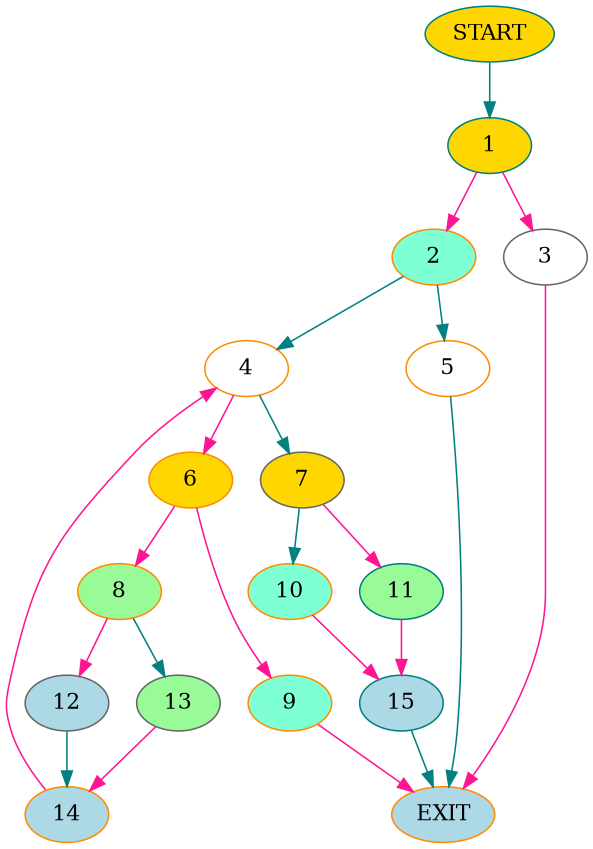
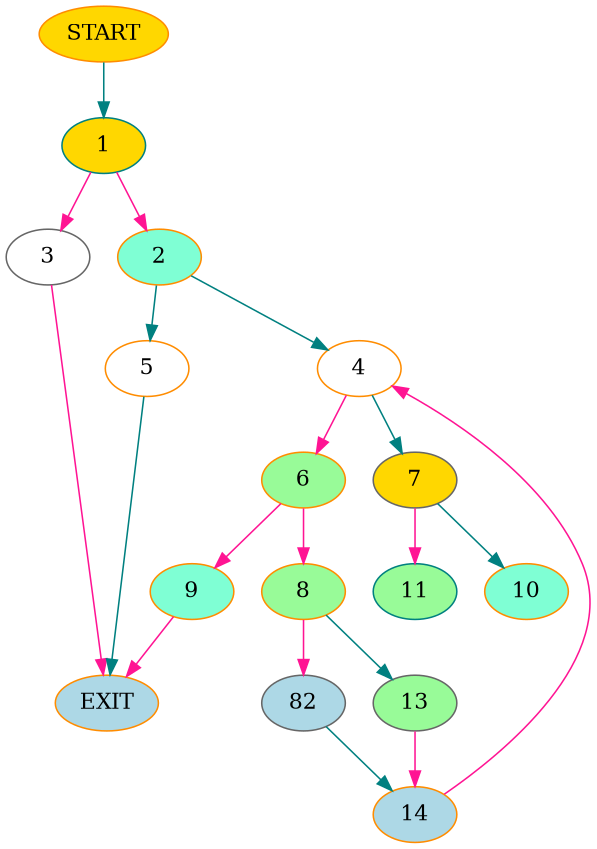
node "START": color teal -> darkorange
node "6": fillcolor gold -> palegreen
node "12": label "12" -> "82"
node "15": removed
